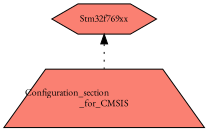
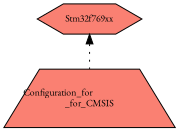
node "Configuration_section _for_CMSIS": label "Configuration_section _for_CMSIS" -> "Configuration_for _for_CMSIS"
